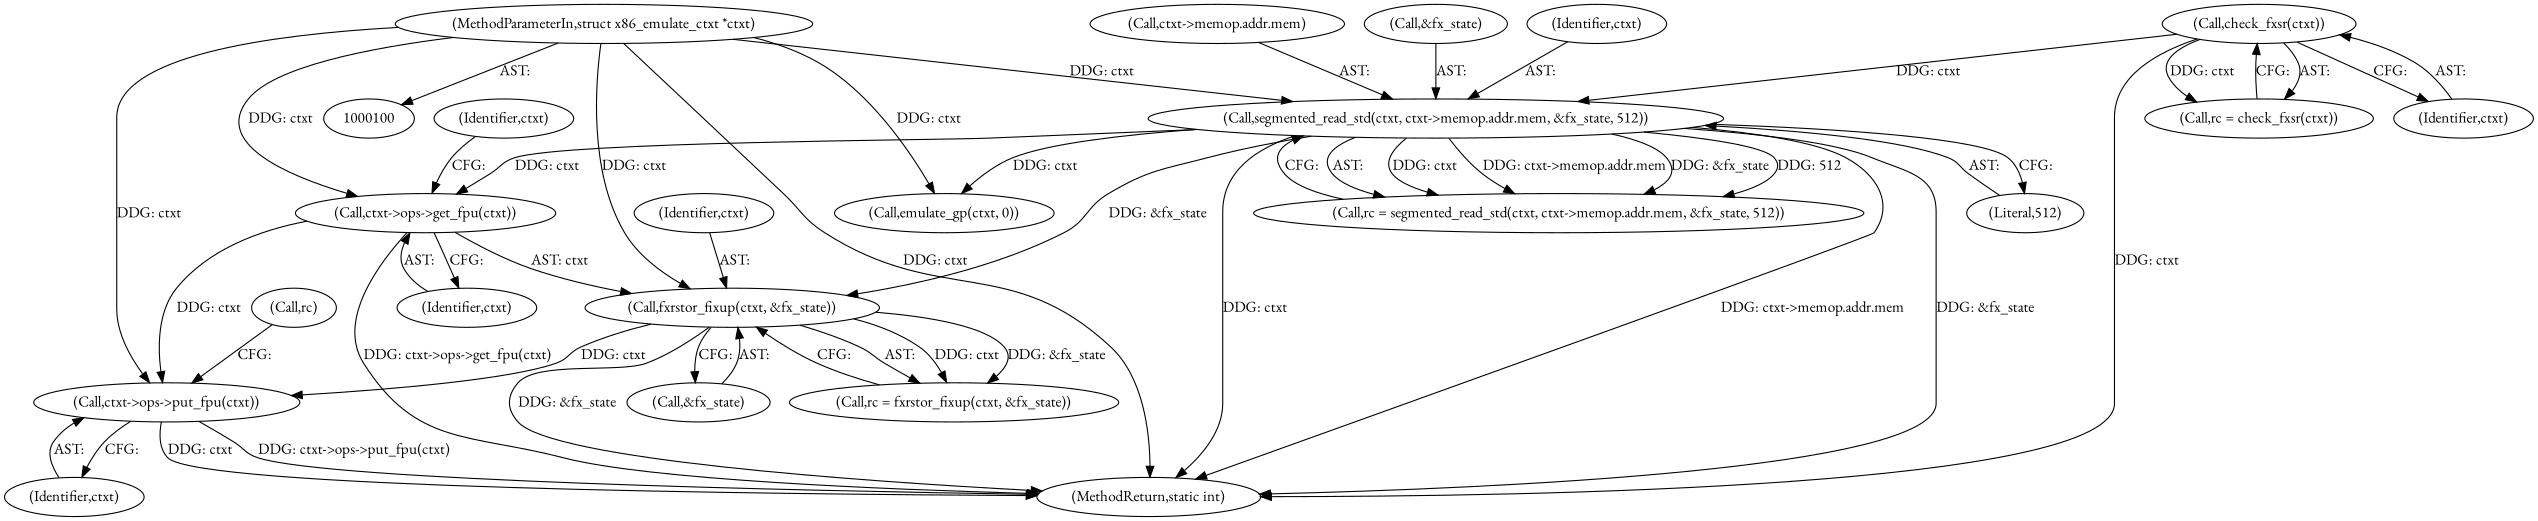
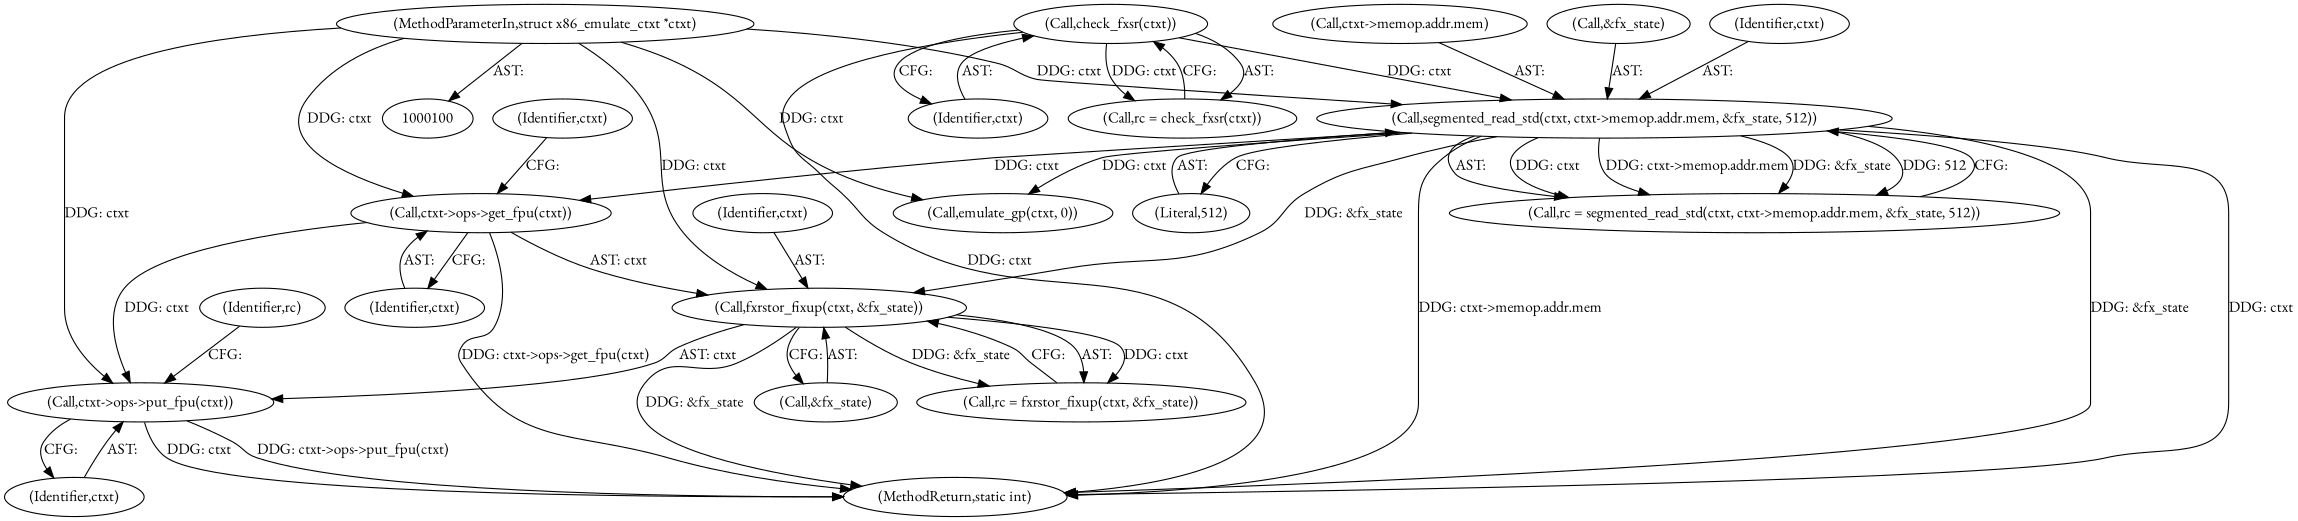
edge "(MethodParameterIn,struct x86_emulate_ctxt *ctxt)" -> "(MethodReturn,static int)": removed, label "DDG: ctxt"
node "(Call,rc)": label "(Call,rc)" -> "(Identifier,rc)"
edge "(Call,fxrstor_fixup(ctxt, &fx_state))" -> "(Call,ctxt->ops->put_fpu(ctxt))": label "DDG: ctxt" -> "AST: ctxt"
